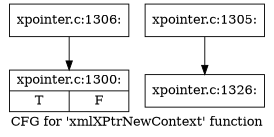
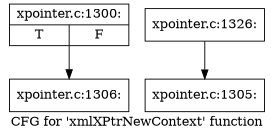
edge "xpointer.c:1306:" -> "xpointer.c:1300:": reversed
edge "xpointer.c:1305:" -> "xpointer.c:1326:": reversed
